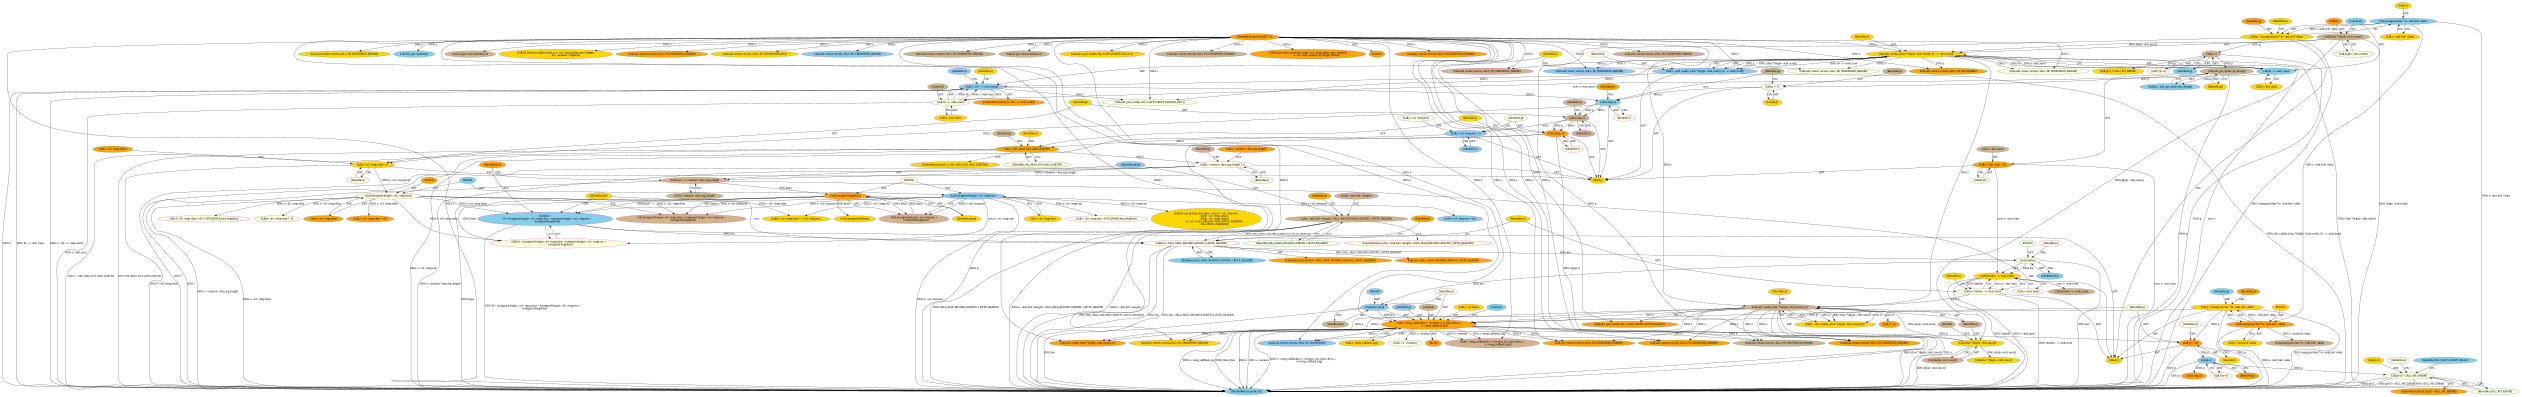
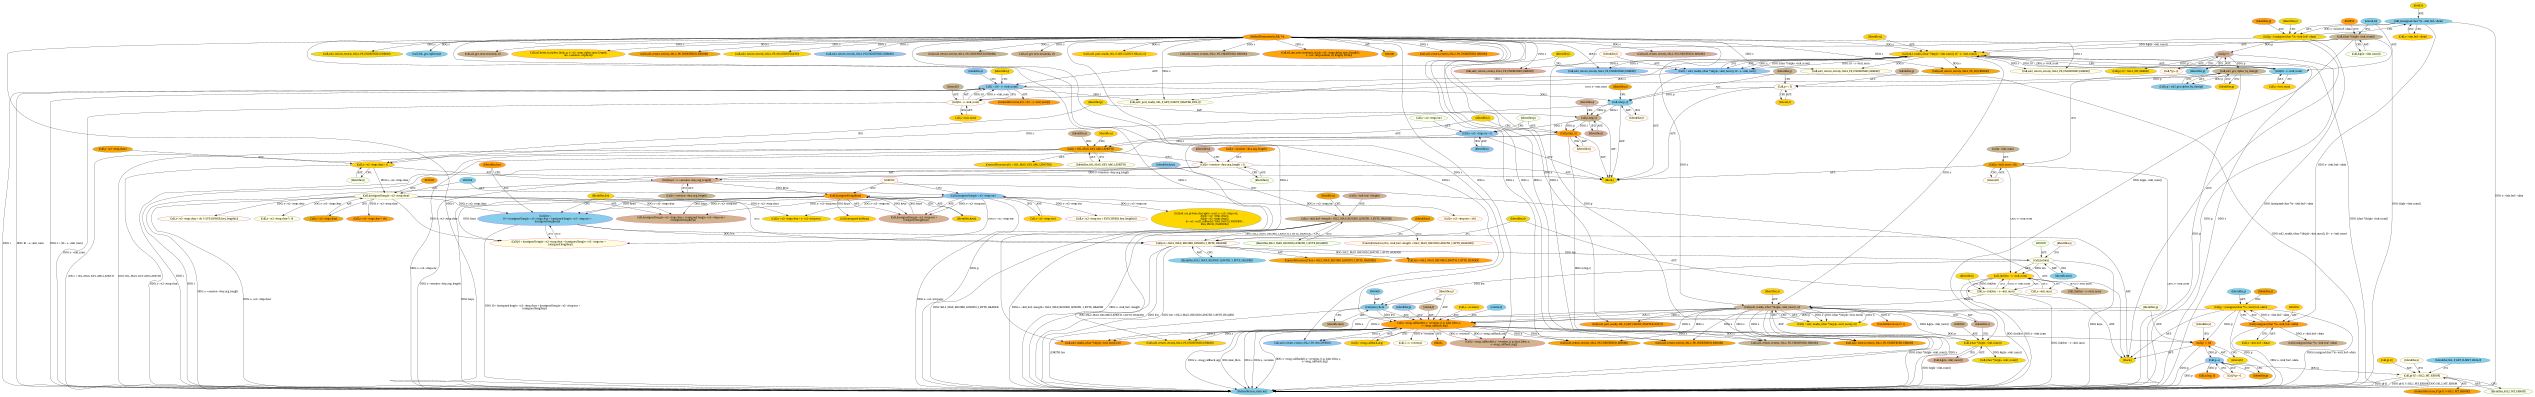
node "(Call,s->s2->tmp.enc < ek)": fillcolor skyblue -> lightyellow
node "(Call,i != n)": label "(Call,i != n)" -> "(ControlStructure,i != n)"
edge "(Call,(int)len)" -> "(MethodReturn,static int)": label "DDG: len" -> "DDG: keya"
edge "(Call,(size_t)len)" -> "(MethodReturn,static int)": label "DDG: len" -> "LENGTH: len"
